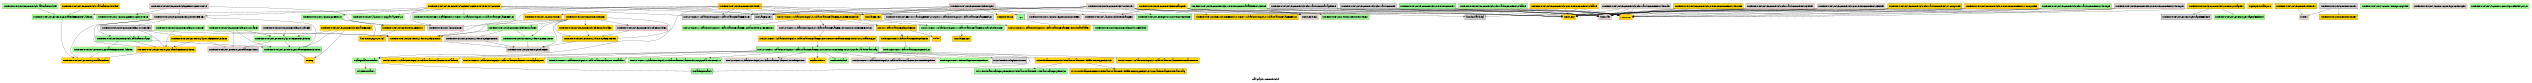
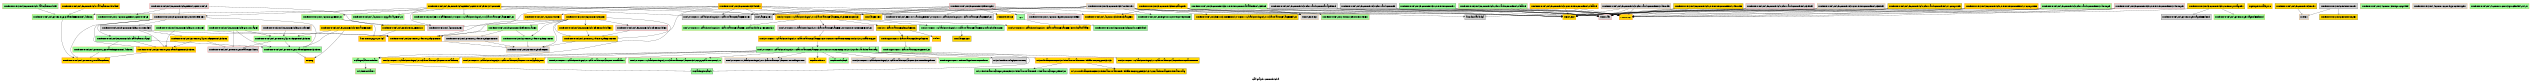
node "_ZN9LAMMPS_NS4Comm13init_exchangeEv": fillcolor lightgrey -> gold
